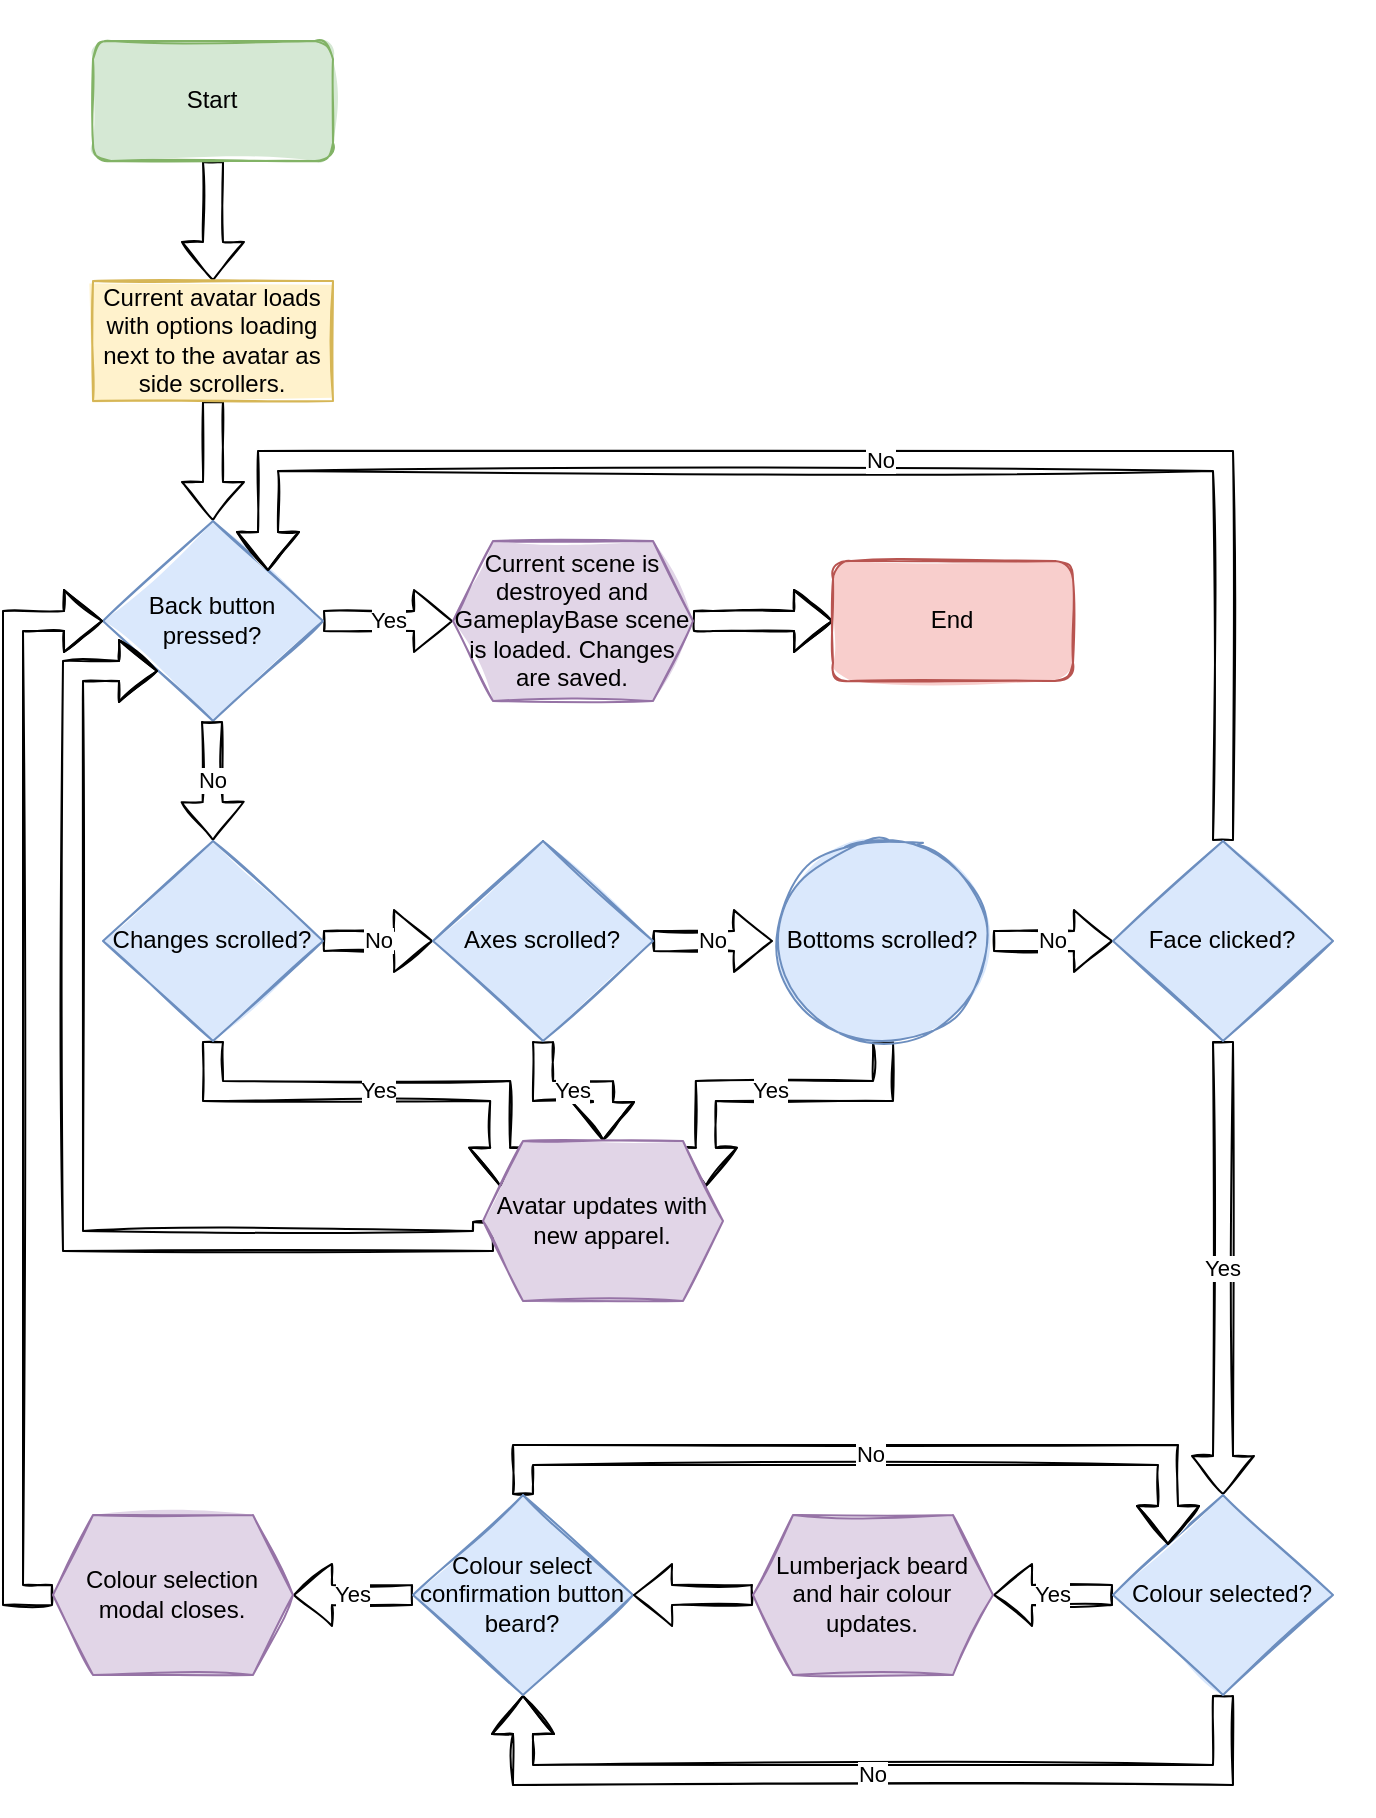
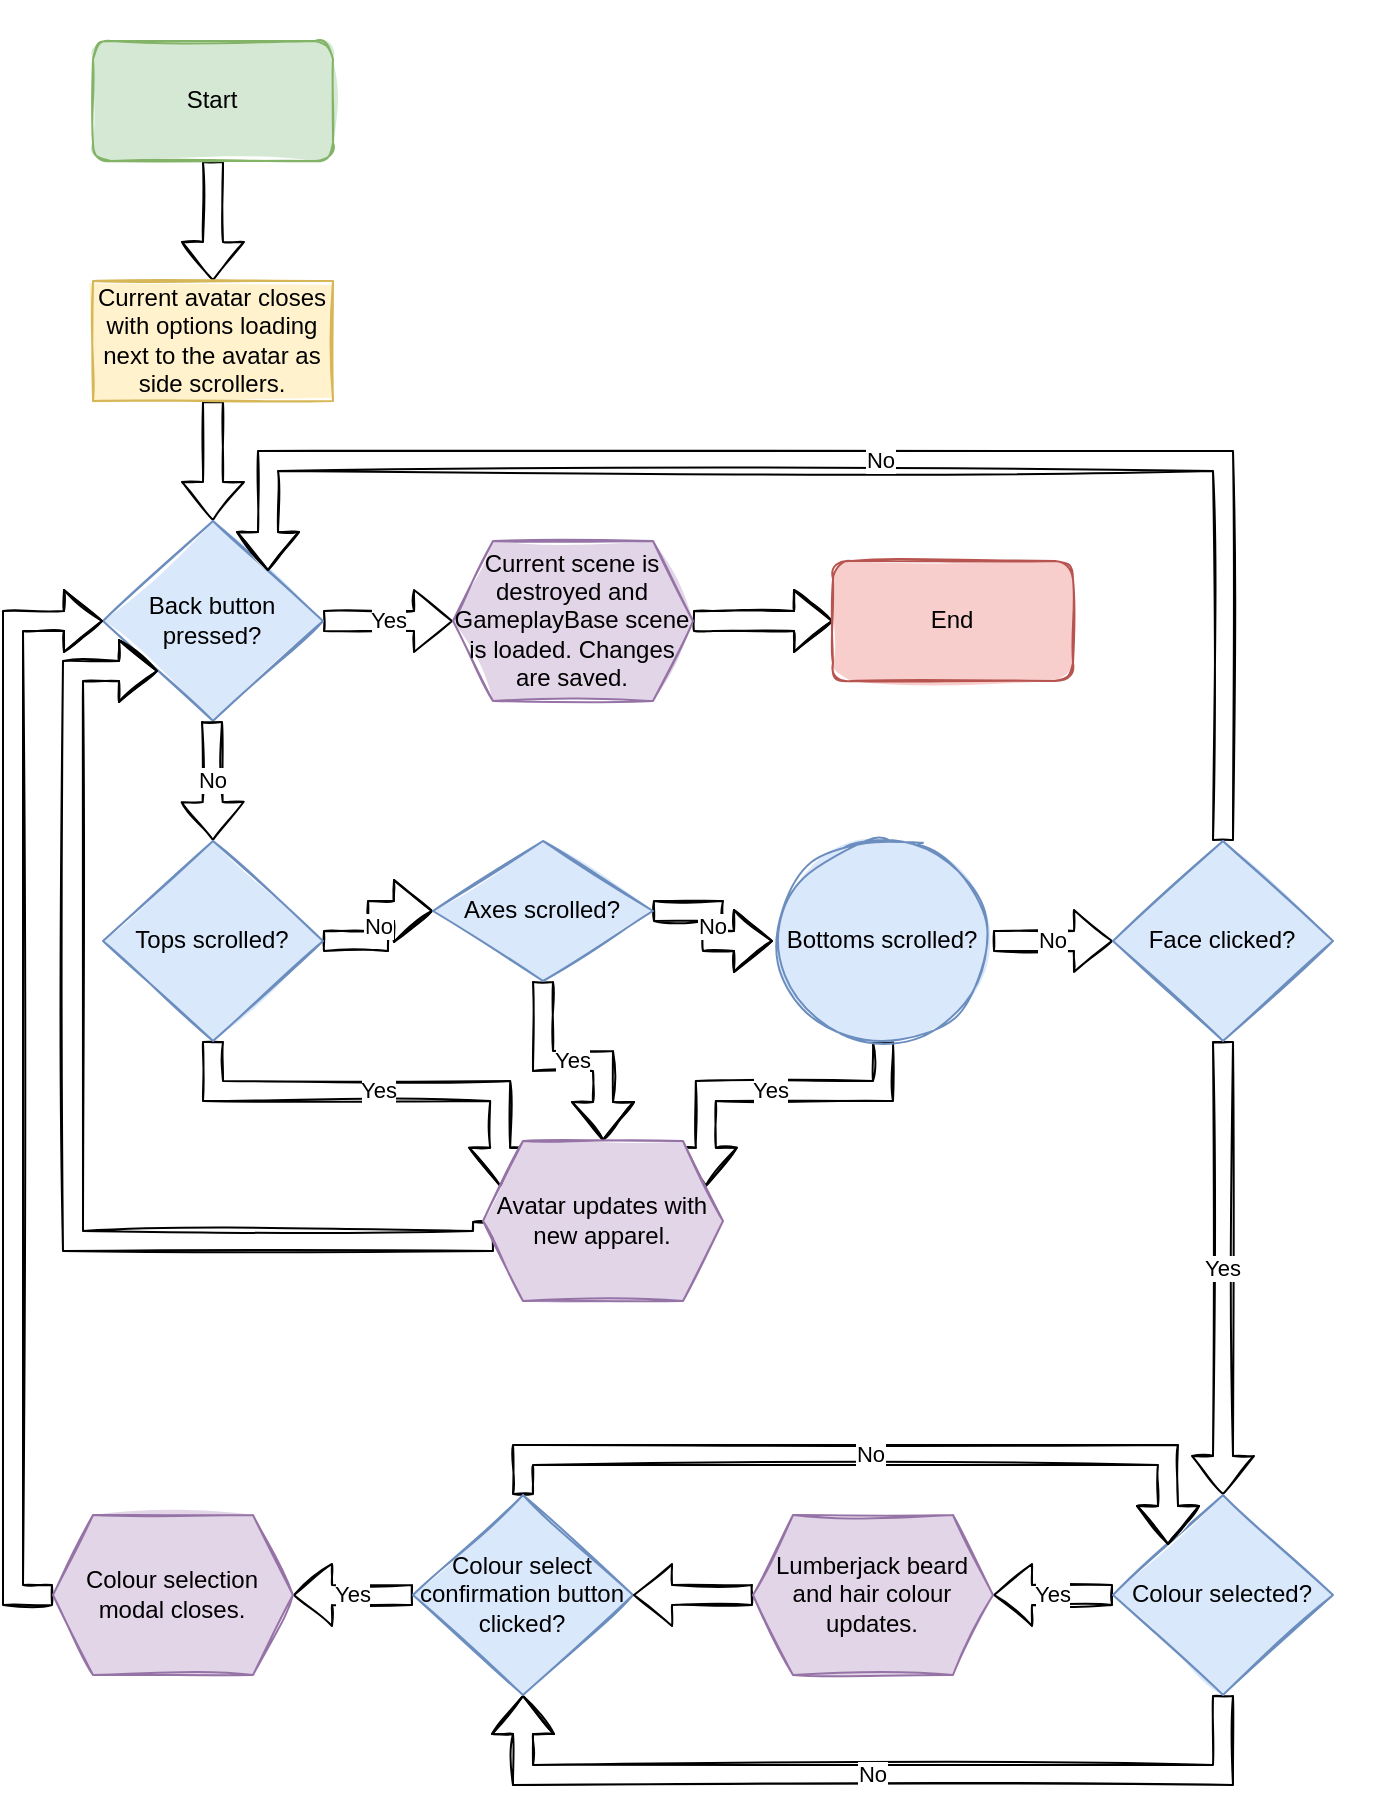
node "Current avatar loads with options loading next to the avatar as side scrollers.": label "Current avatar loads with options loading next to the avatar as side scrollers." -> "Current avatar closes with options loading next to the avatar as side scrollers."
node "Changes scrolled?": label "Changes scrolled?" -> "Tops scrolled?"
node "Axes scrolled?": size 220x200 -> 220x140
node "Colour select confirmation button beard?": label "Colour select confirmation button beard?" -> "Colour select confirmation button clicked?"
